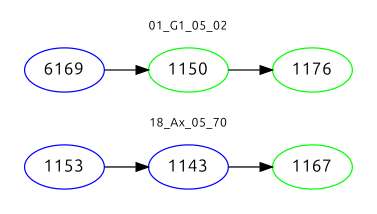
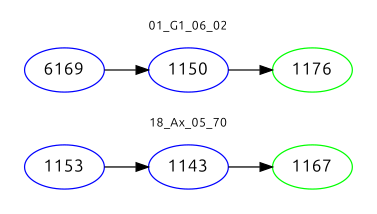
cluster "01_G1_05_02": label "01_G1_05_02" -> "01_G1_06_02"
node "1150": color green -> blue
